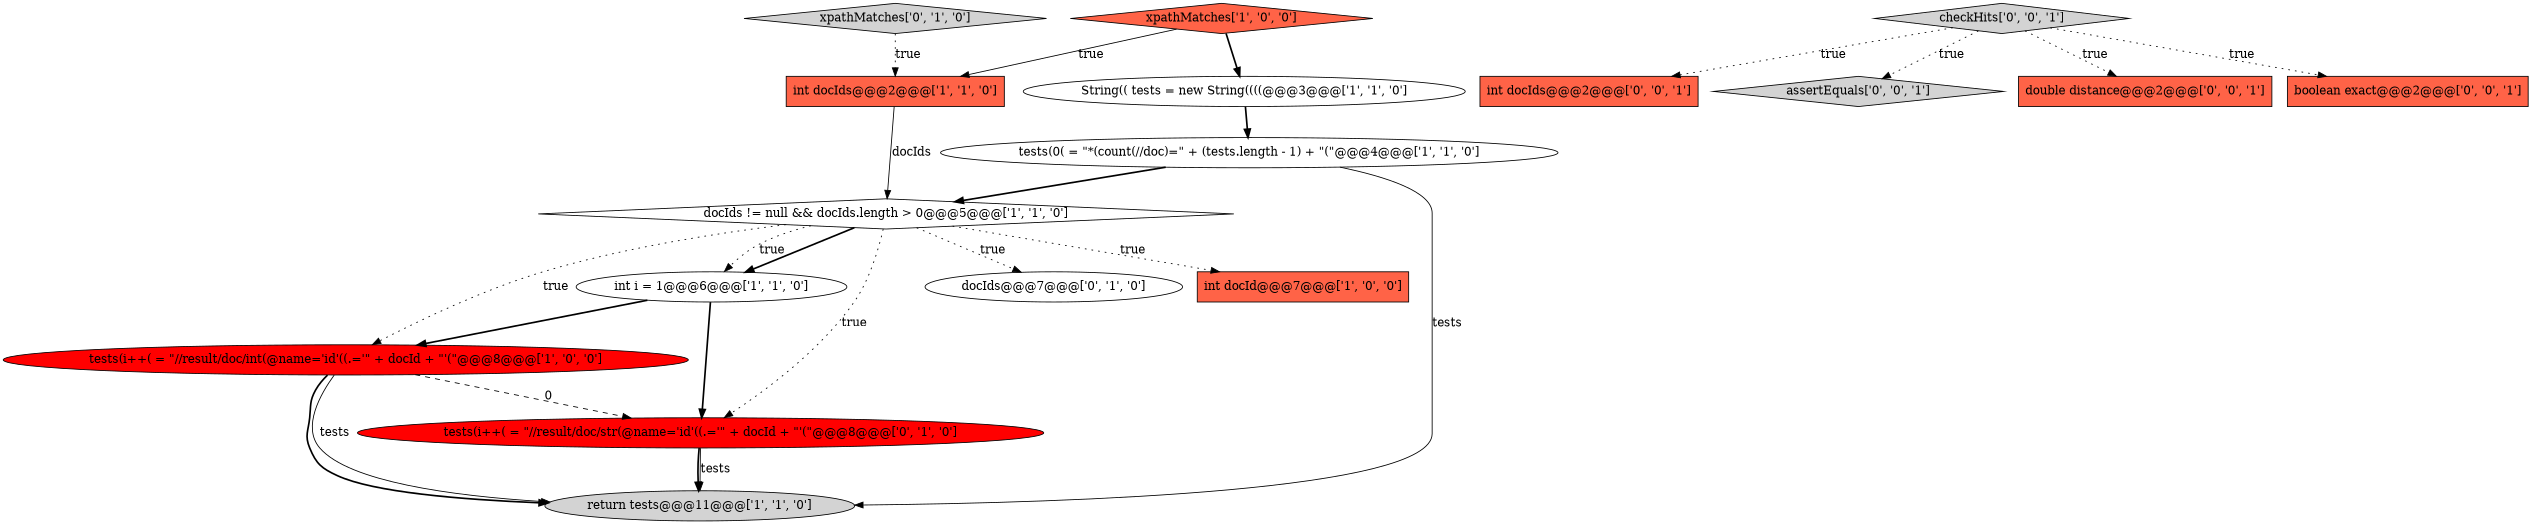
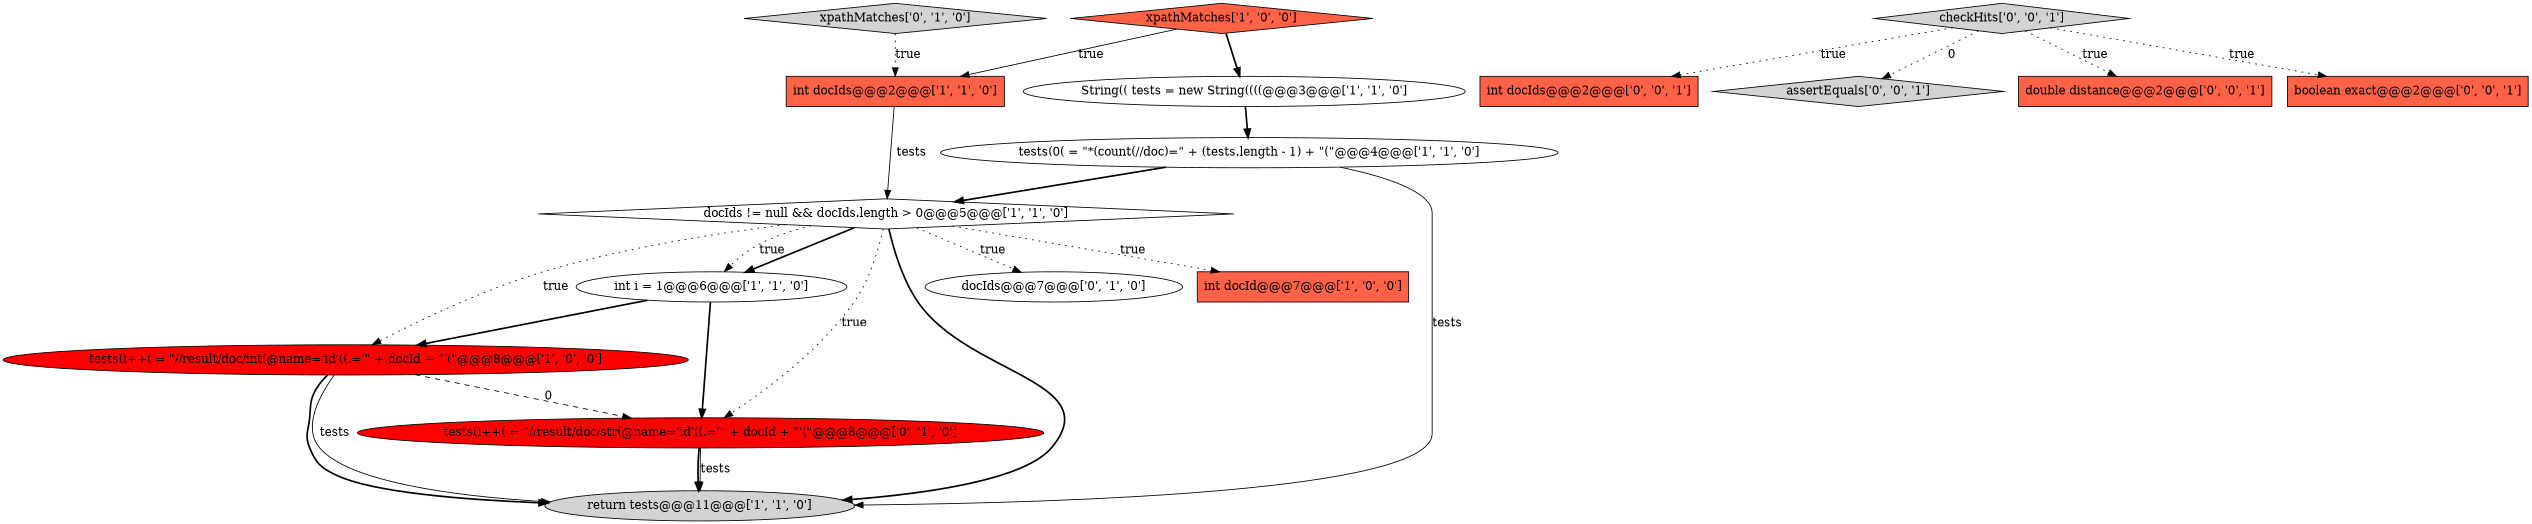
edge "checkHits['0', '0', '1']" -> "assertEquals['0', '0', '1']": label "true" -> "0"
edge "int docIds@@@2@@@['1', '1', '0']" -> "docIds != null && docIds.length > 0@@@5@@@['1', '1', '0']": label "docIds" -> "tests"
edge "docIds != null && docIds.length > 0@@@5@@@['1', '1', '0']" -> "return tests@@@11@@@['1', '1', '0']": added
